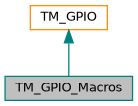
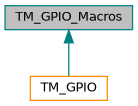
edge "TM_GPIO_Macros" -> "TM_GPIO": reversed
